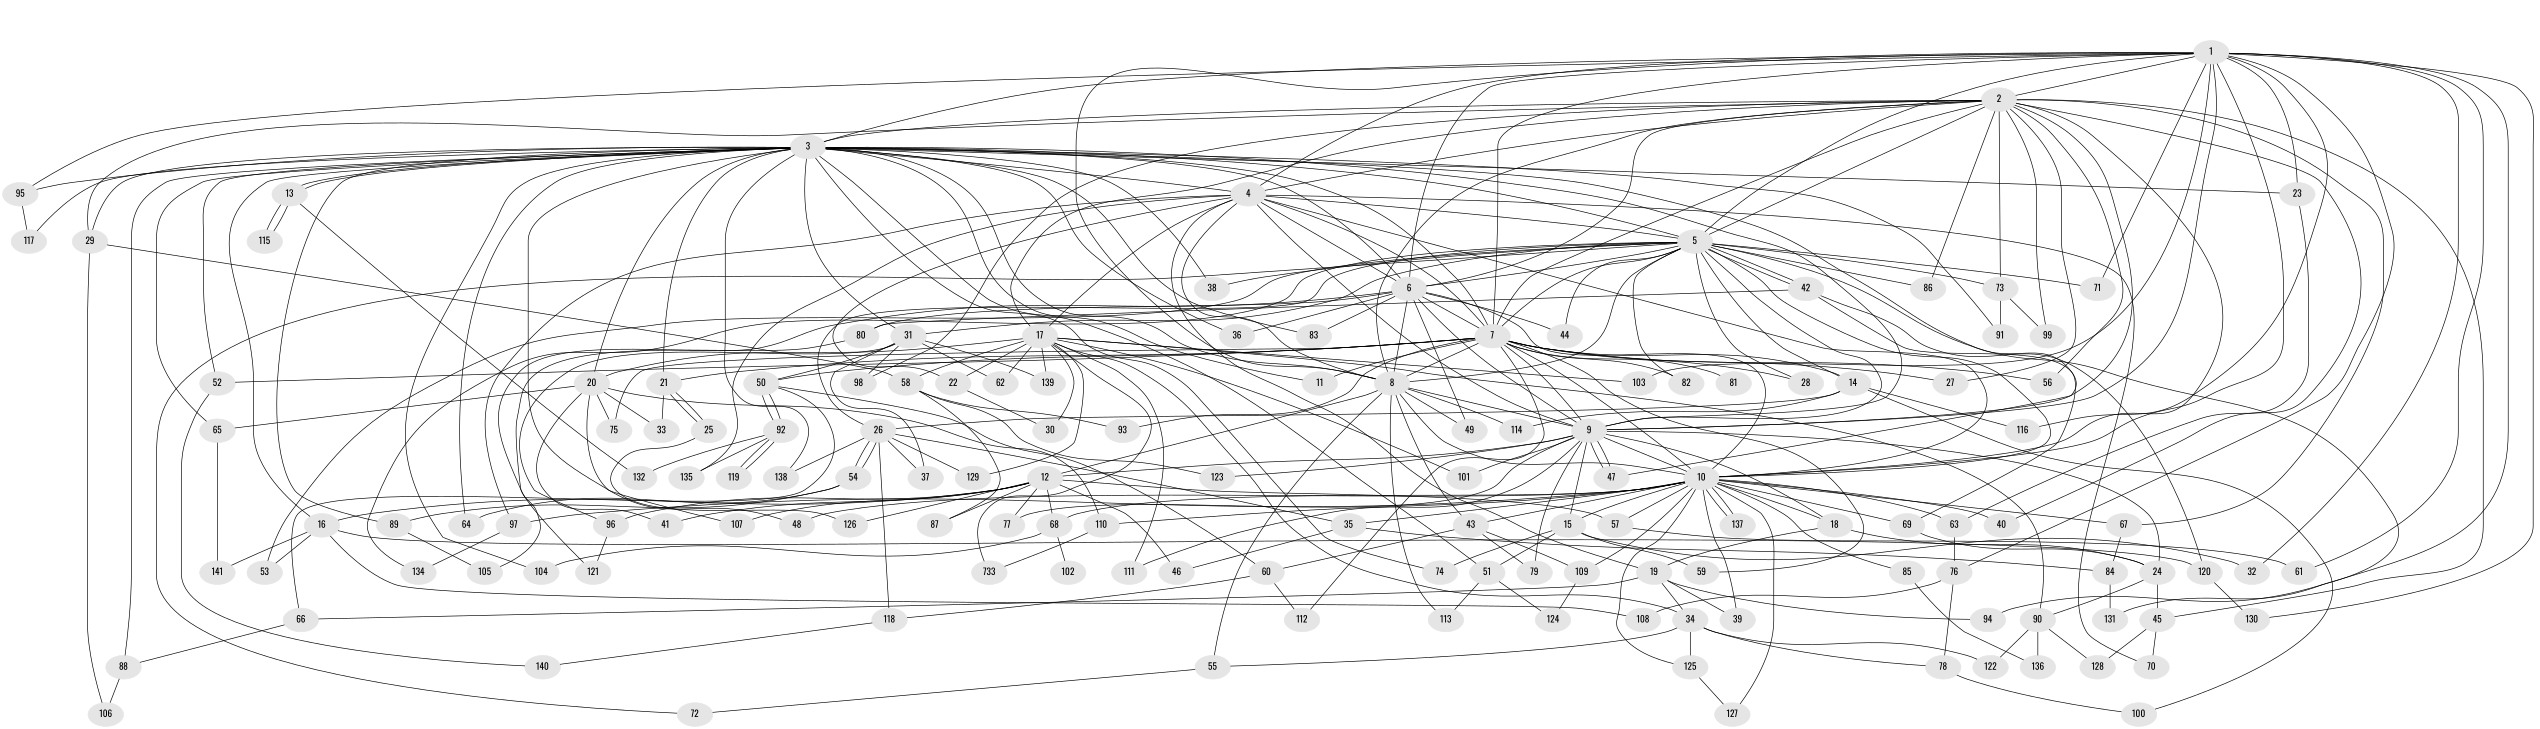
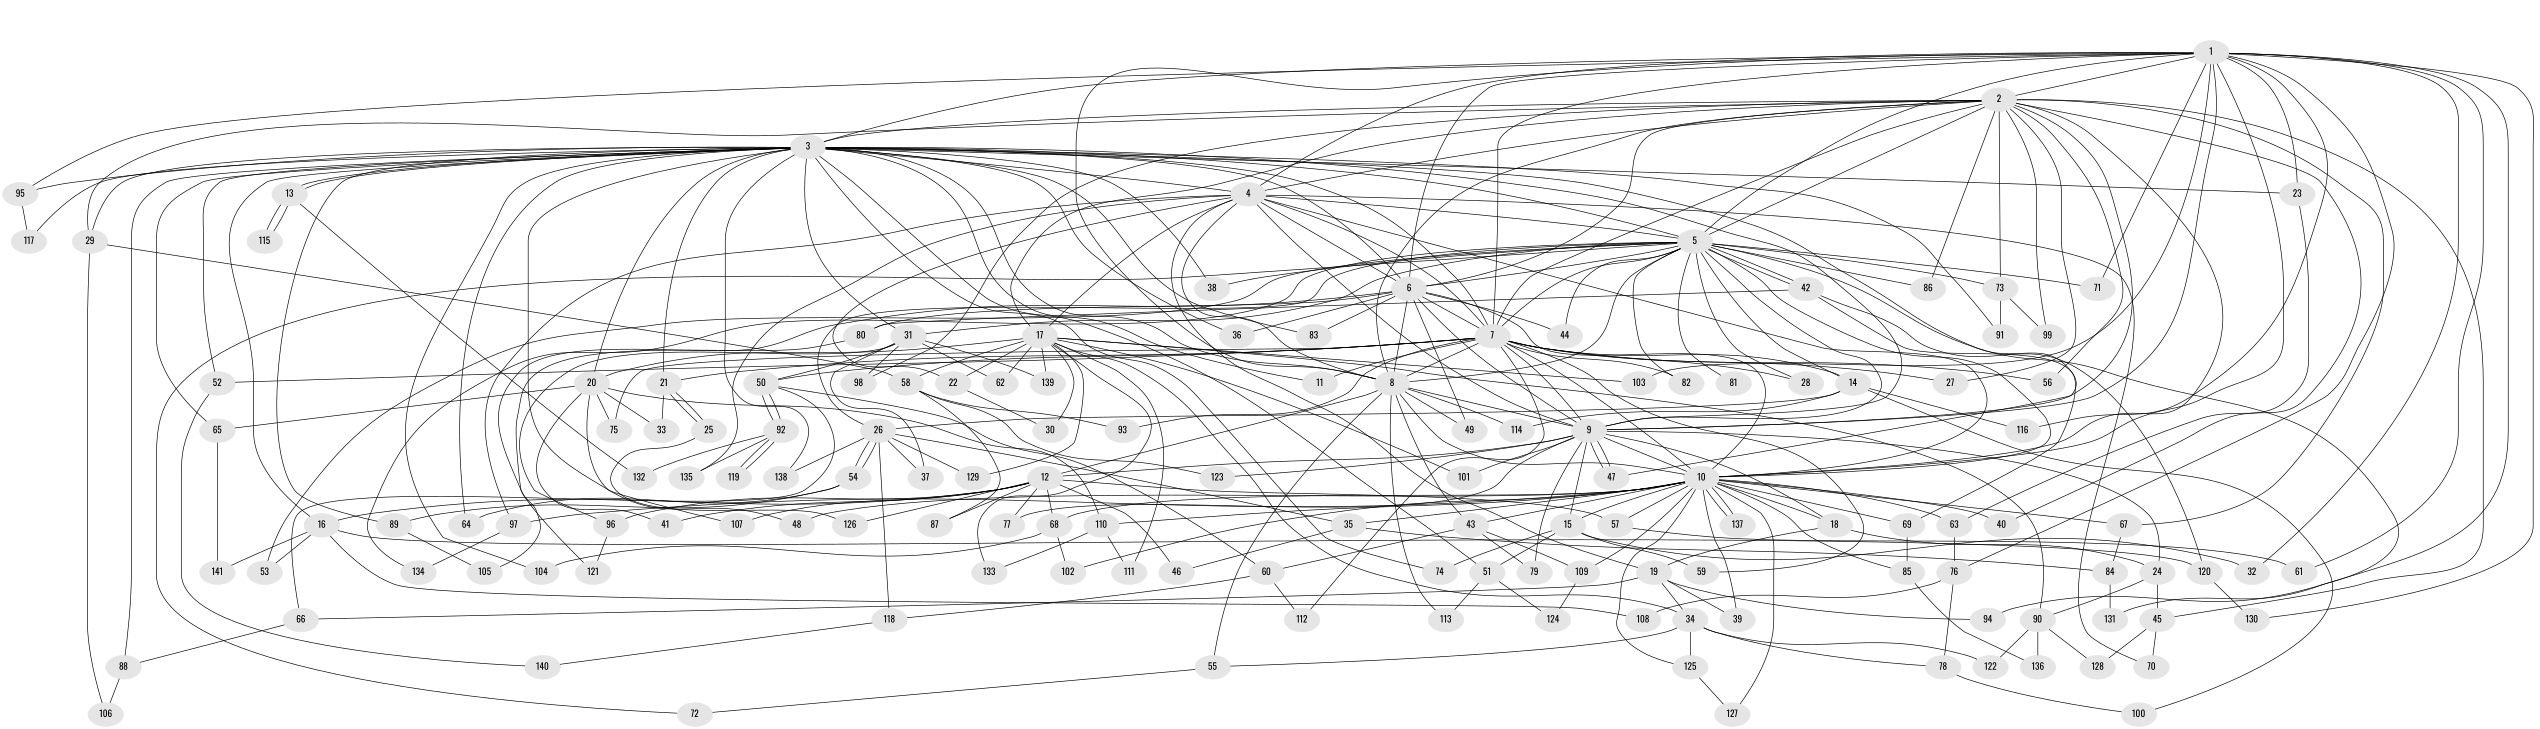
edge "7" -- "81": now "5" -- "81"
edge "9" -- "111": now "110" -- "111"
edge "10" -- "102": added
edge "69" -- "24": now "69" -- "85"
node "733": label "733" -> "133"
